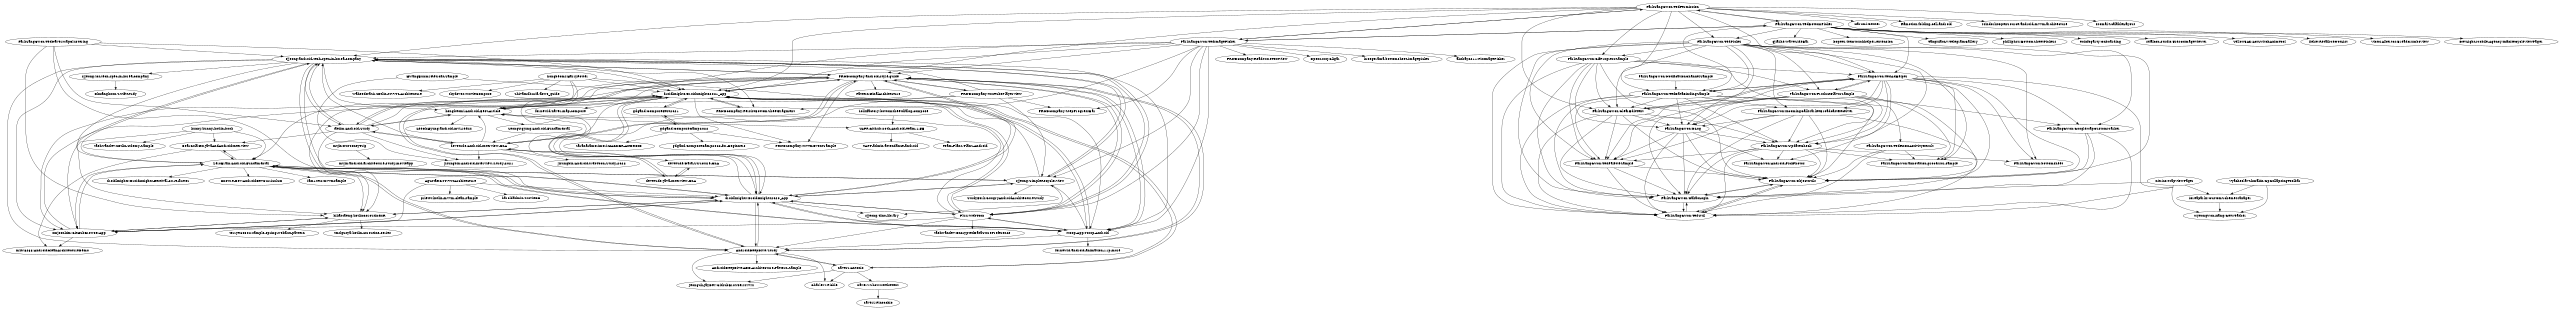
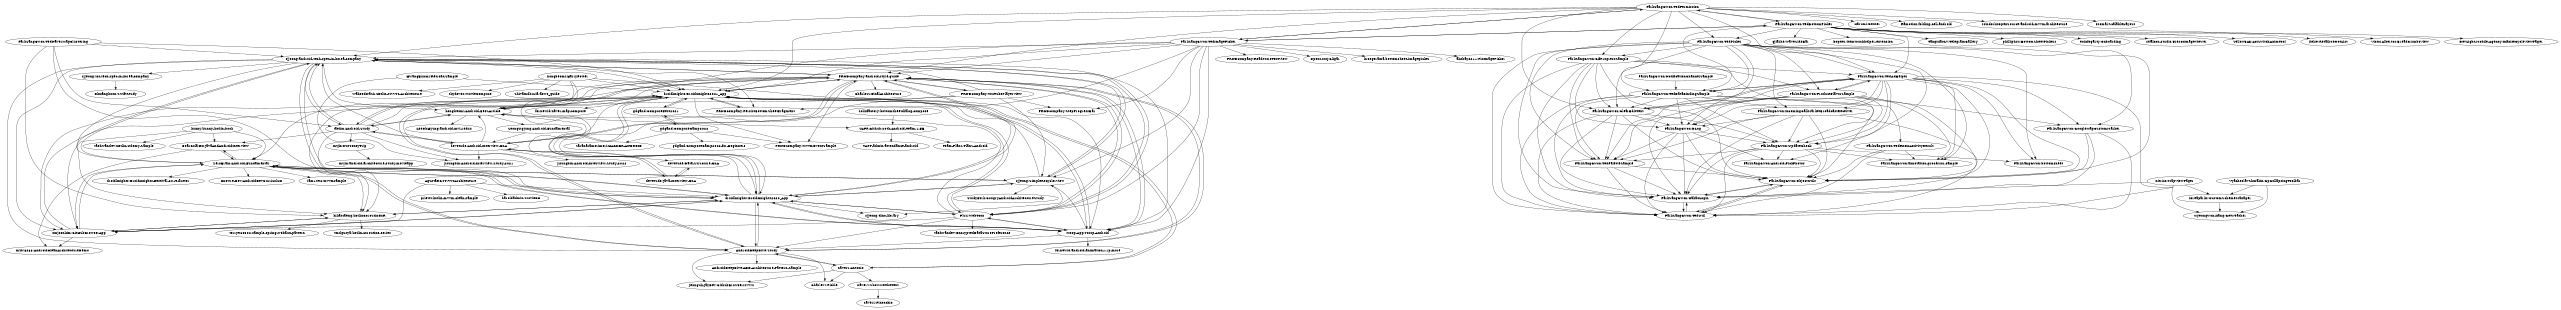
node "Pattern/FinalArchitecture": label "Pattern/FinalArchitecture" -> "Charlezz/FinalArchitecture"
edge "taeiim/Android-Study" -> "mtjin/NoMoneyTrip": added
node "jisungbin/Android-WebToon-Study-2022": label "jisungbin/Android-WebToon-Study-2022" -> "jisungbin/Android-Interview-Study-2022"
